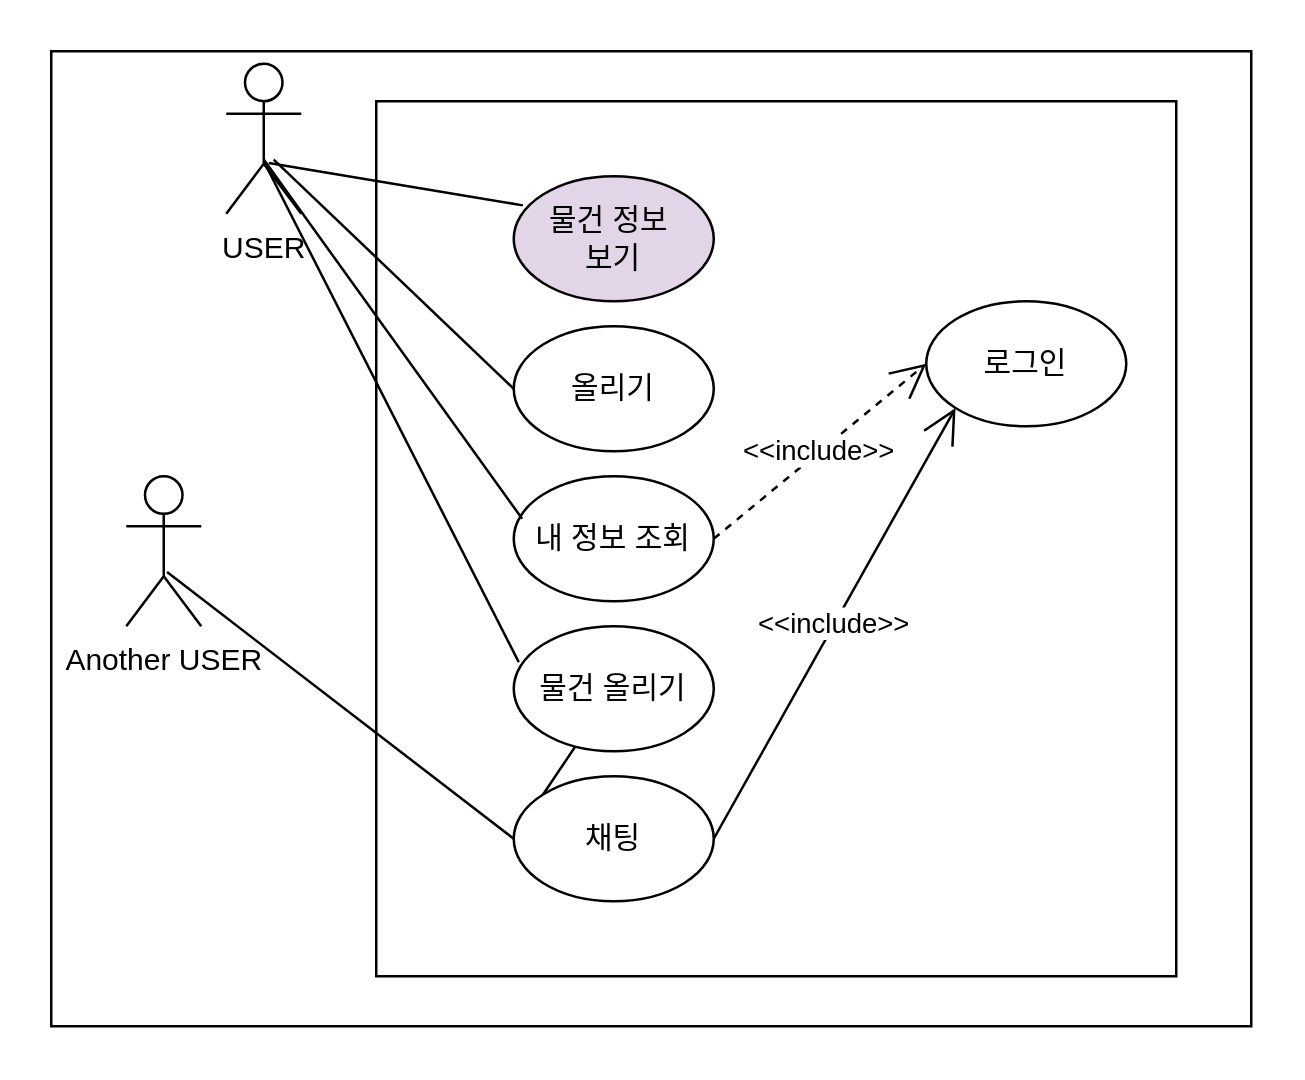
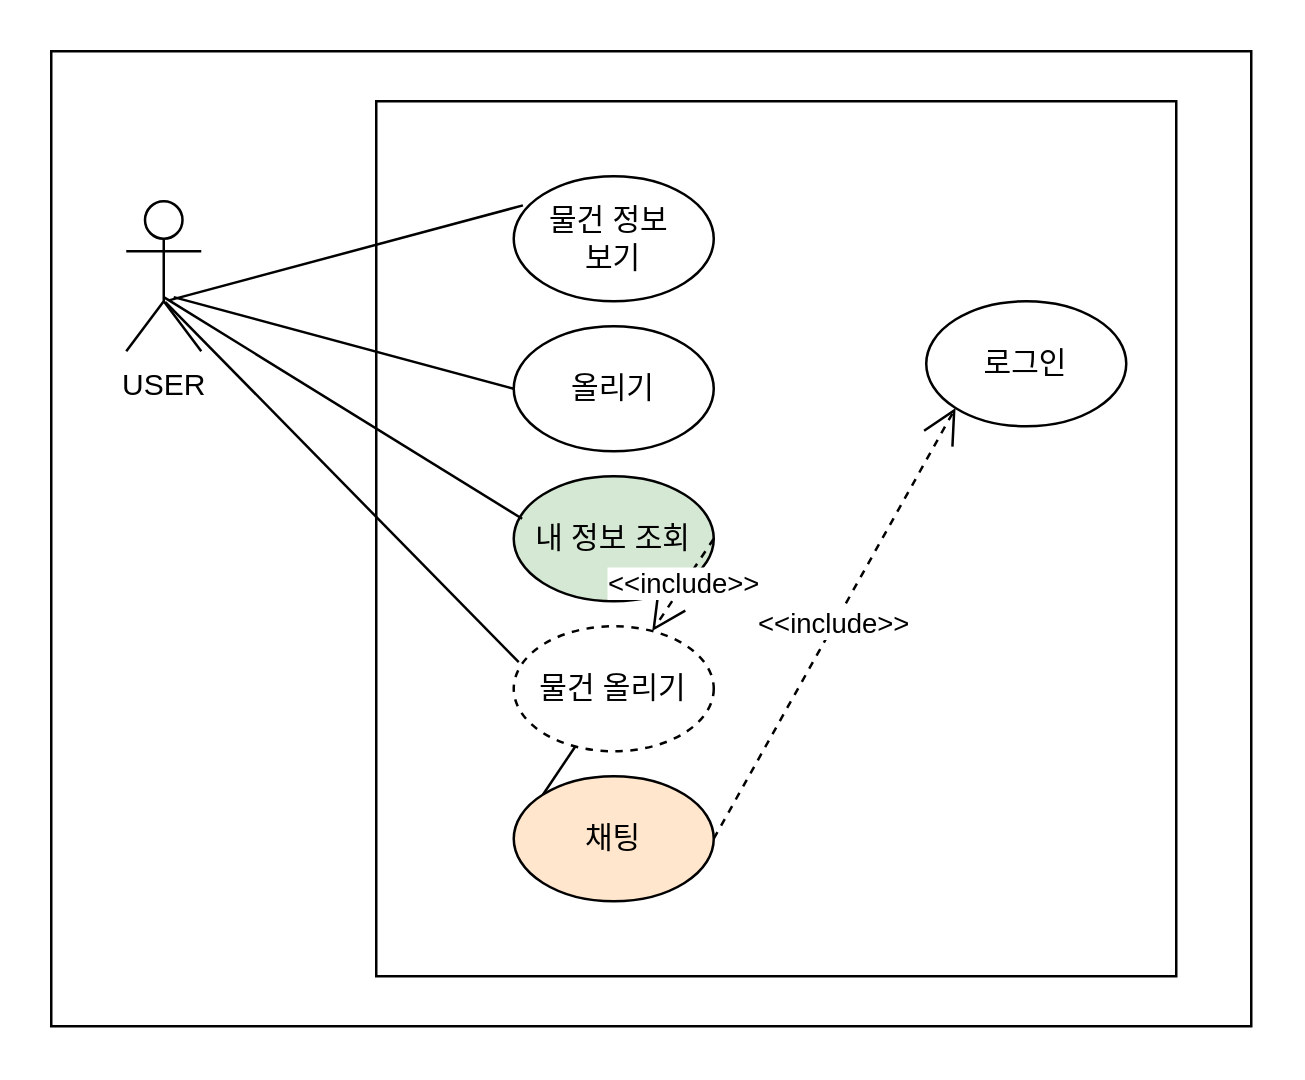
node "USER": moved (264, 139) -> (164, 276)
node "물건 정보 보기": fillcolor #e1d5e7 -> #ffffff
edge "내 정보 조회" -> "로그인": now "내 정보 조회" -> "물건 올리기"
node "내 정보 조회": fillcolor #ffffff -> #d5e8d4
node "Another USER": removed
edge "Another USER" -- "채팅": removed
node "물건 올리기": style solid -> dashed
edge "채팅" -> "로그인": style solid -> dashed
node "채팅": fillcolor #ffffff -> #ffe6cc
